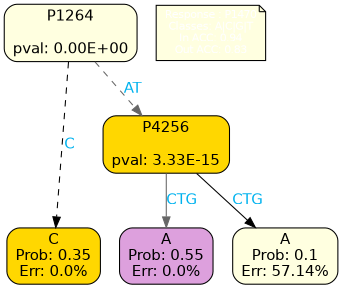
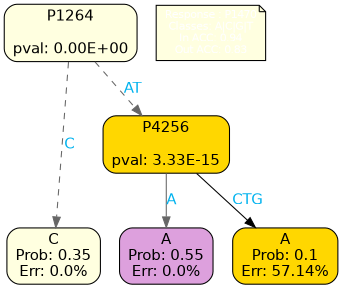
edge "P1264 pval: 0.00E+00" -> "C Prob: 0.35 Err: 0.0%": color black -> gray40
edge "P4256 pval: 3.33E-15" -> "A Prob: 0.55 Err: 0.0%": label "CTG" -> "A"
node "C Prob: 0.35 Err: 0.0%": fillcolor gold -> lightyellow
node "A Prob: 0.1 Err: 57.14%": fillcolor lightyellow -> gold
